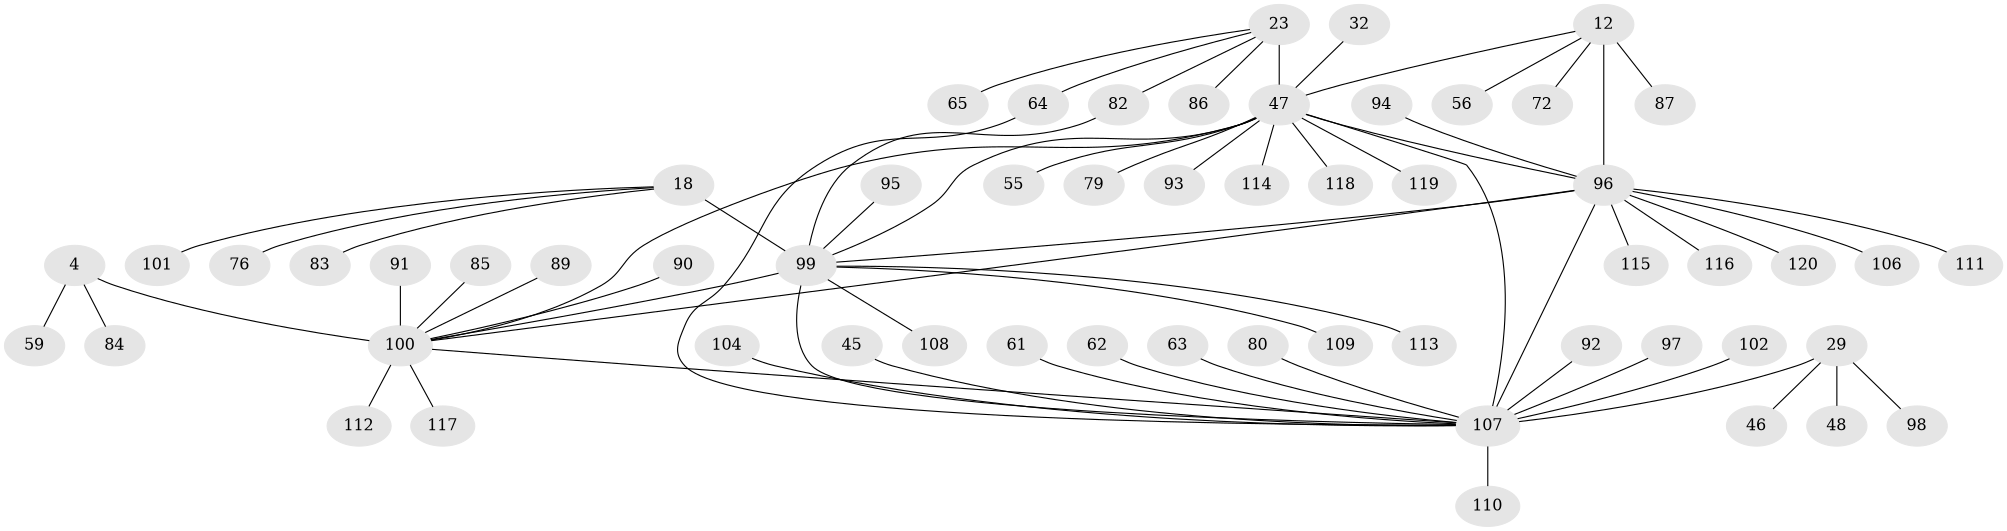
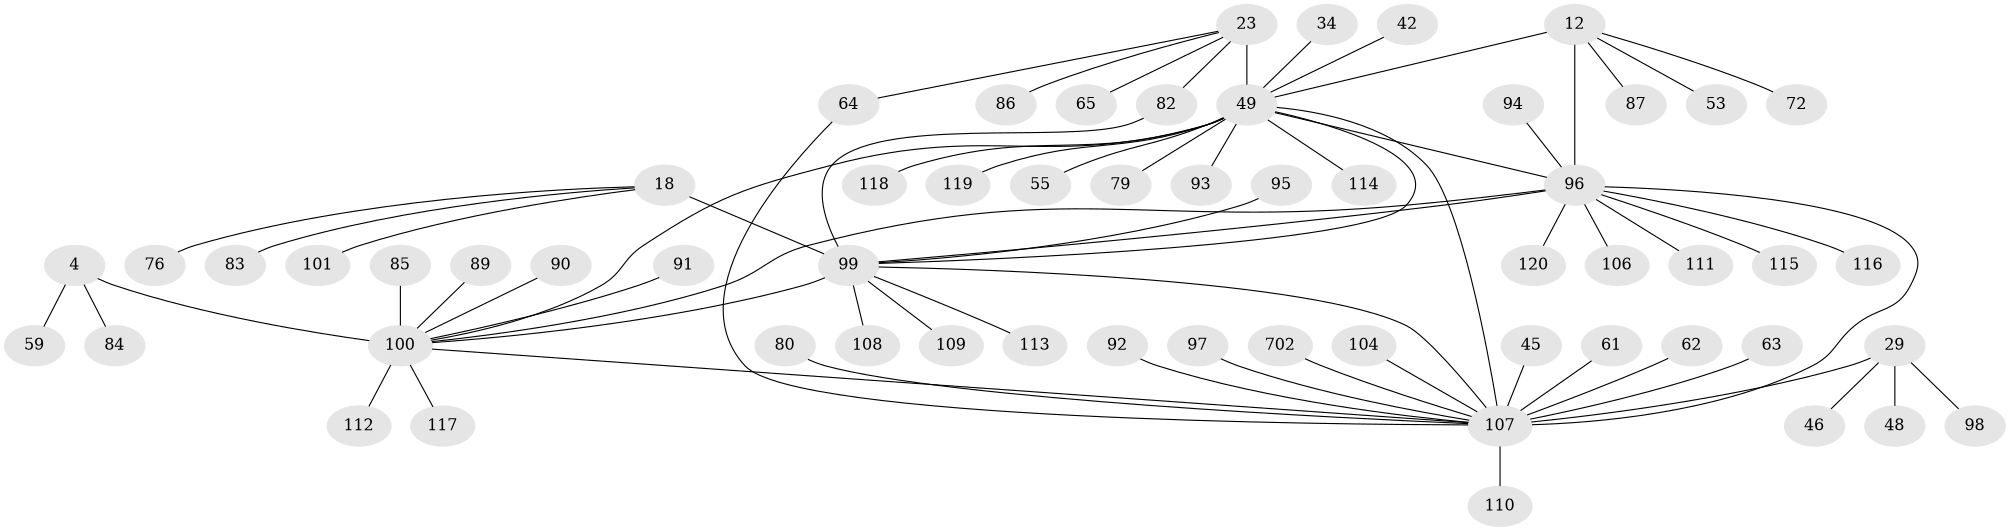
node "34": added
node "32": label "32" -> "42"
node "47": label "47" -> "49"
node "56": label "56" -> "53"
node "102": label "102" -> "702"
